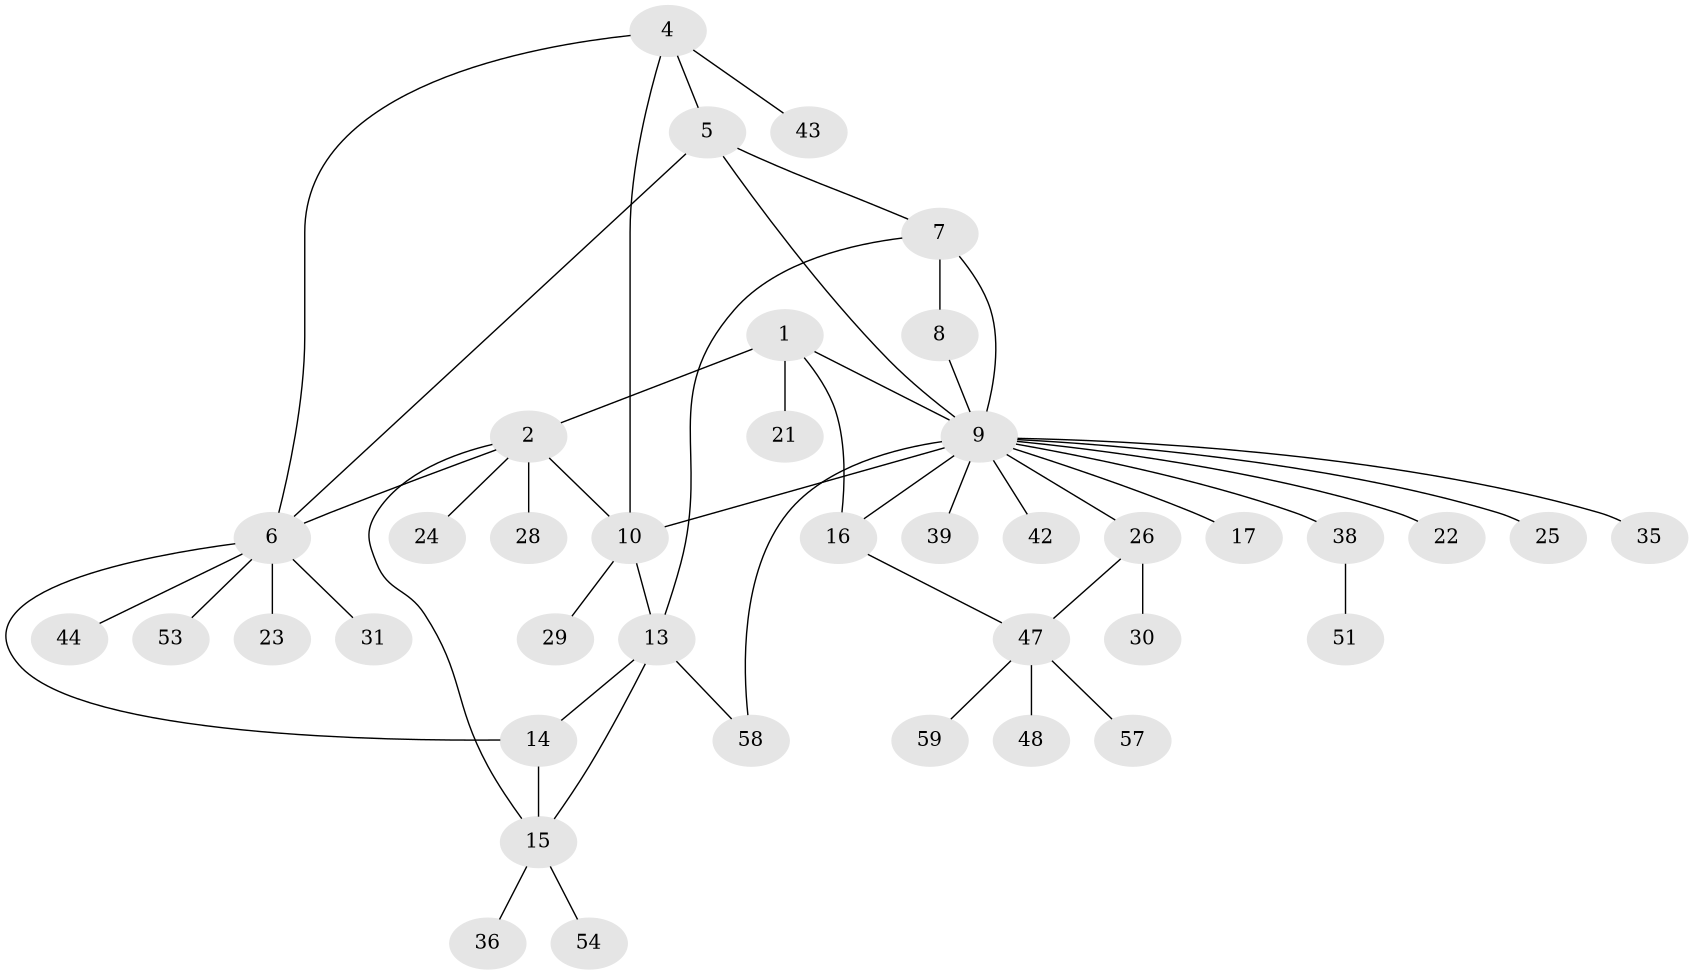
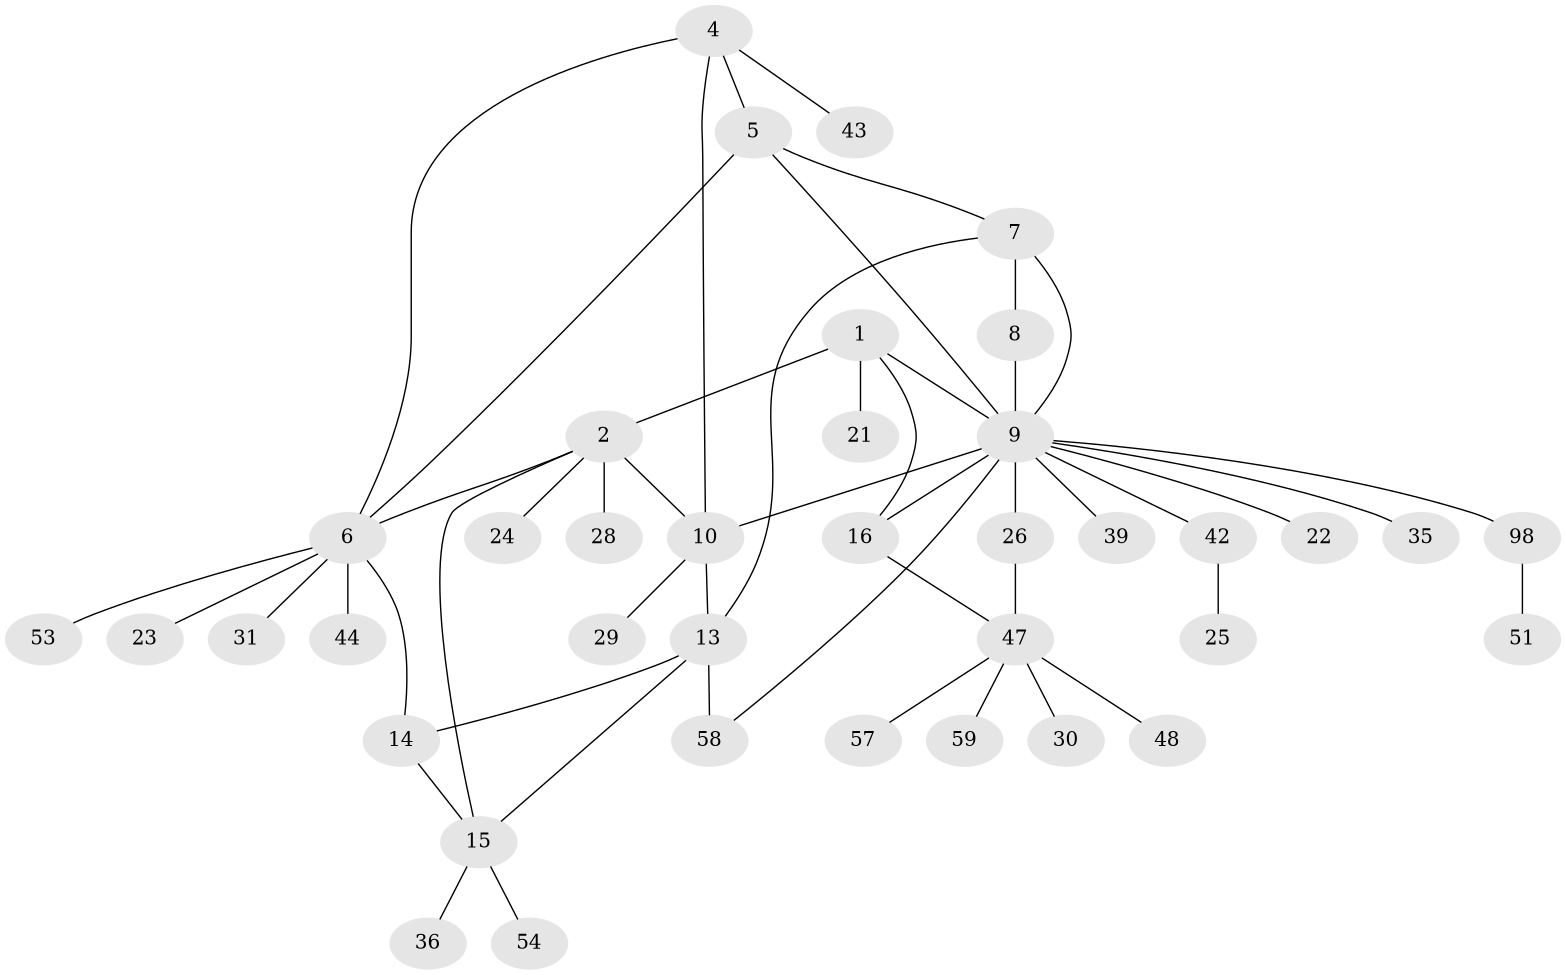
edge "9" -- "25": now "42" -- "25"
node "17": removed
node "38": label "38" -> "98"
edge "26" -- "30": now "47" -- "30"
